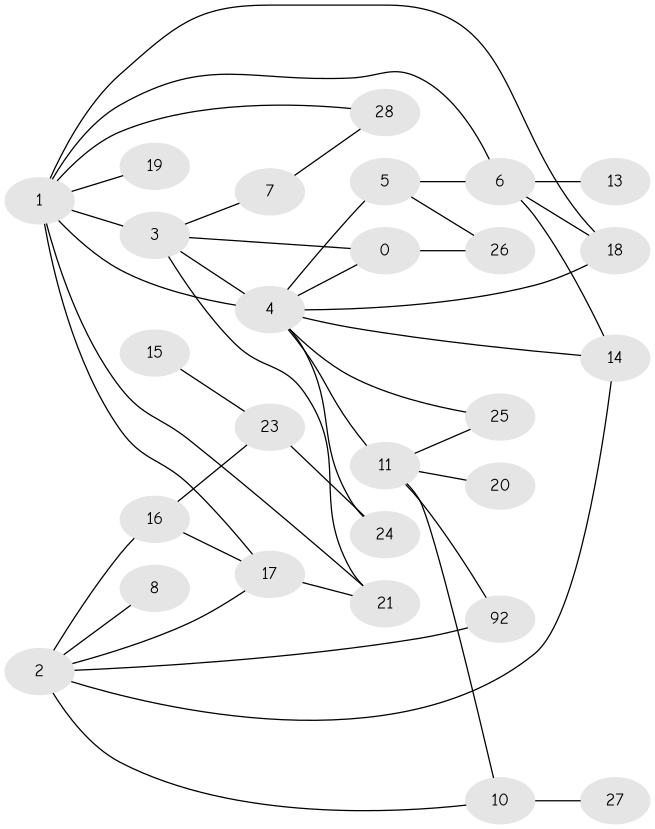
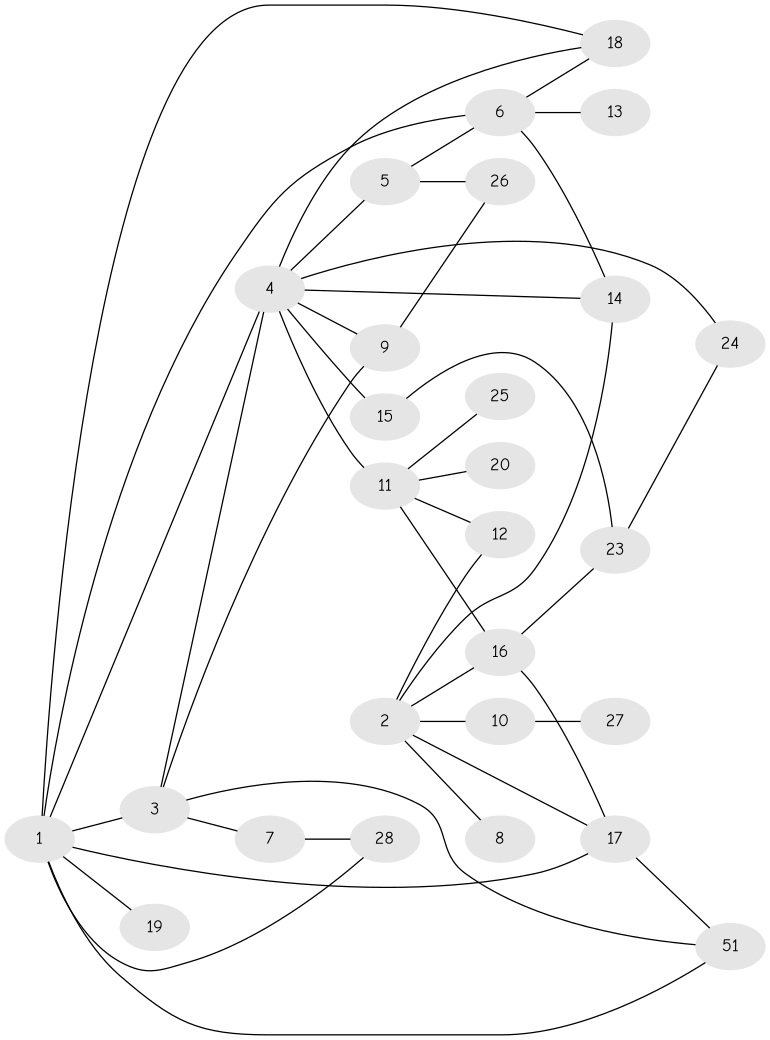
node "0": label "0" -> "9"
edge "4" -- "25": now "4" -- "15"
node "21": label "21" -> "51"
node "92": label "92" -> "12"
edge "11" -- "10": now "11" -- "16"
